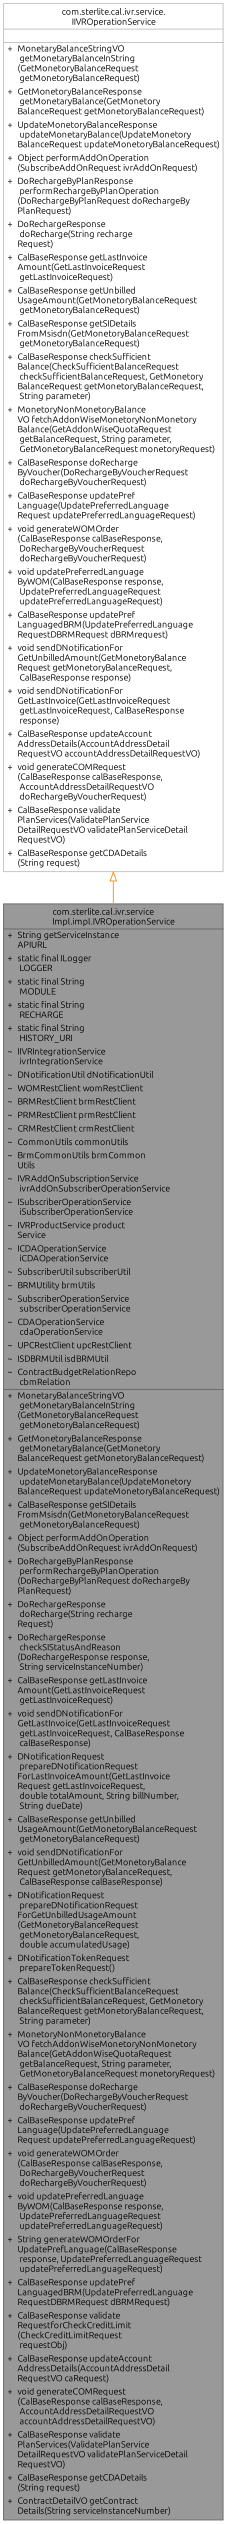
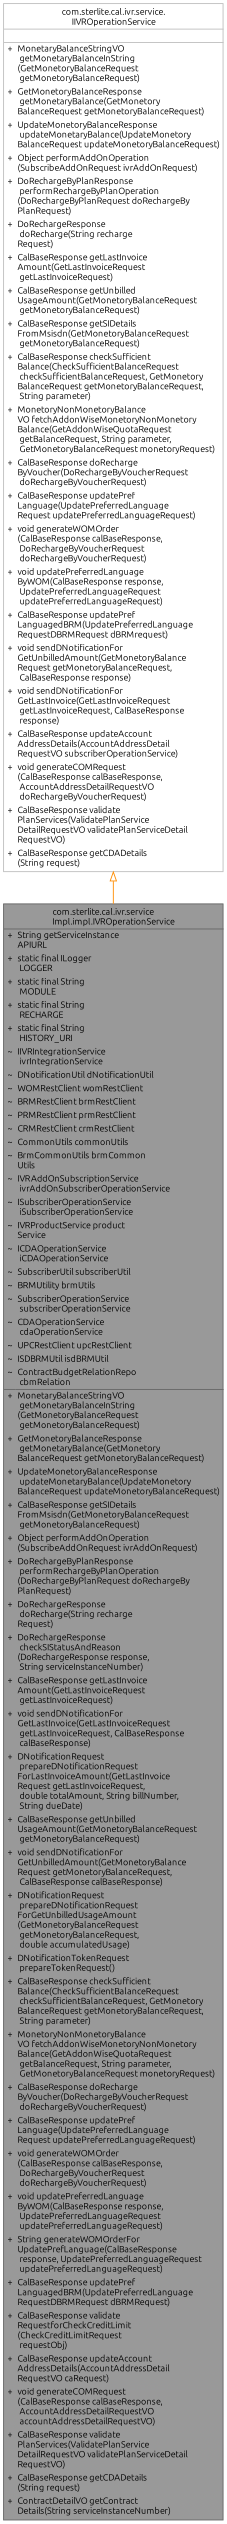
node "com.sterlite.cal.ivr.service.": text "RequestVO accountAddressDetailRequestVO)" -> "RequestVO subscriberOperationService)"
